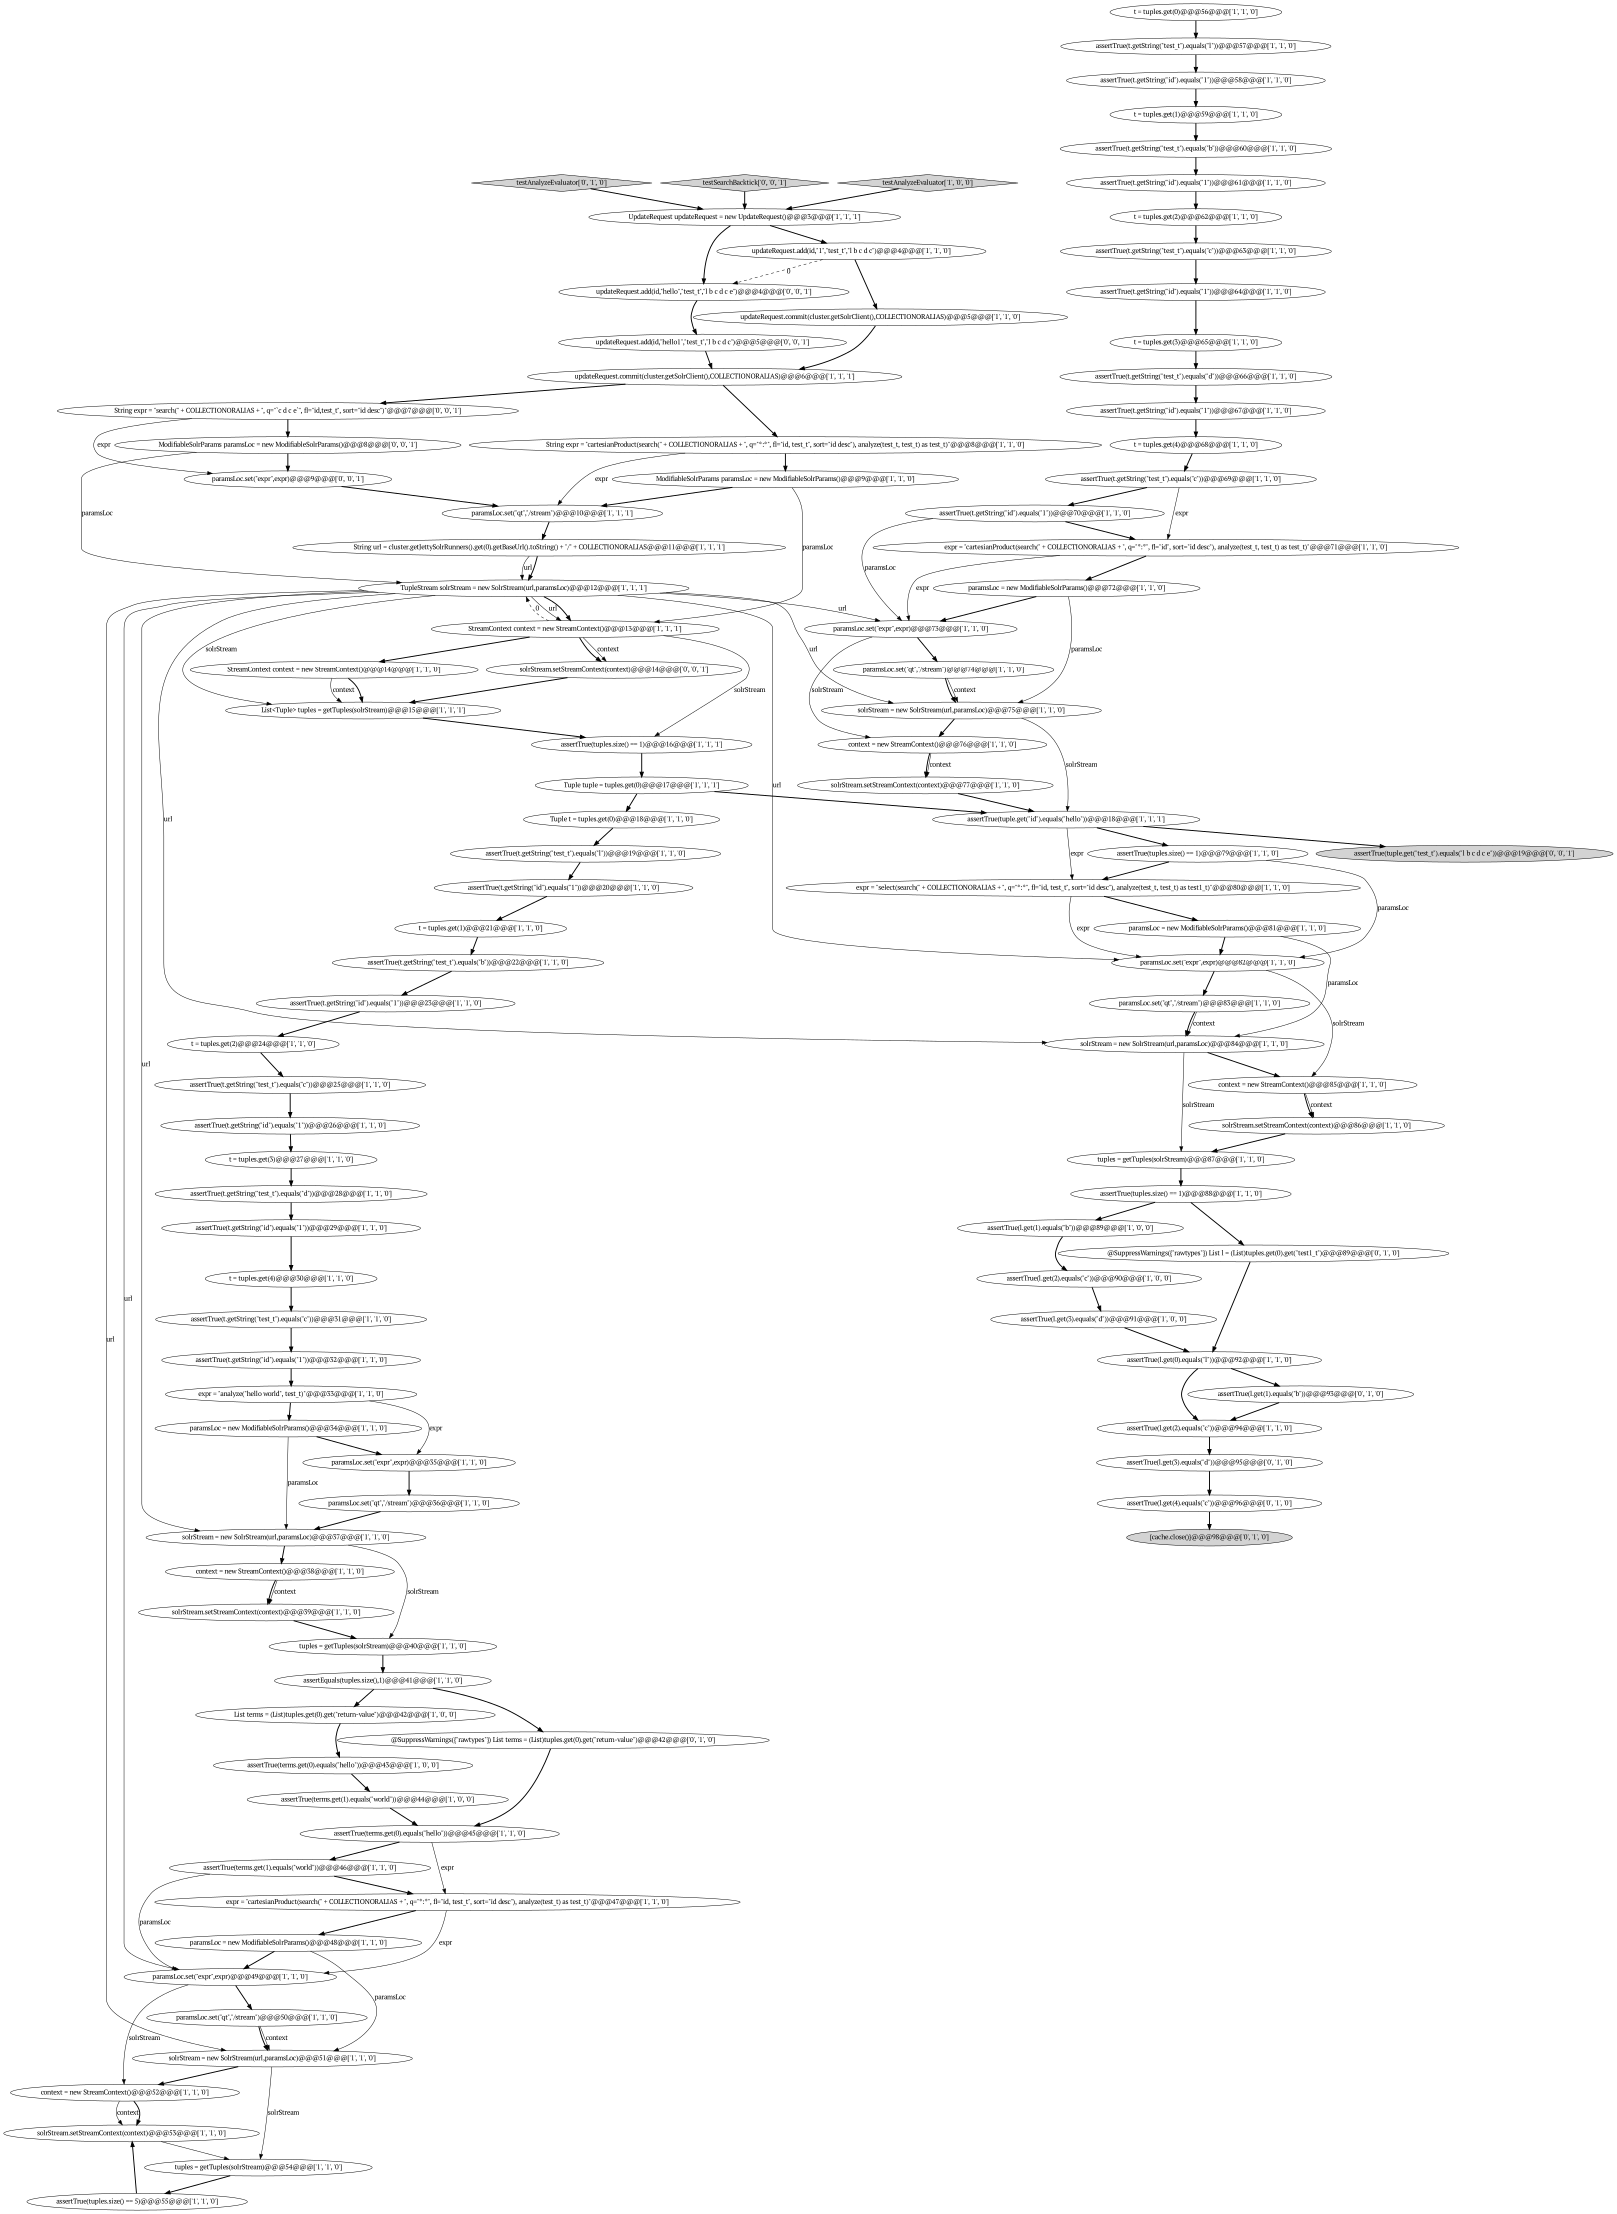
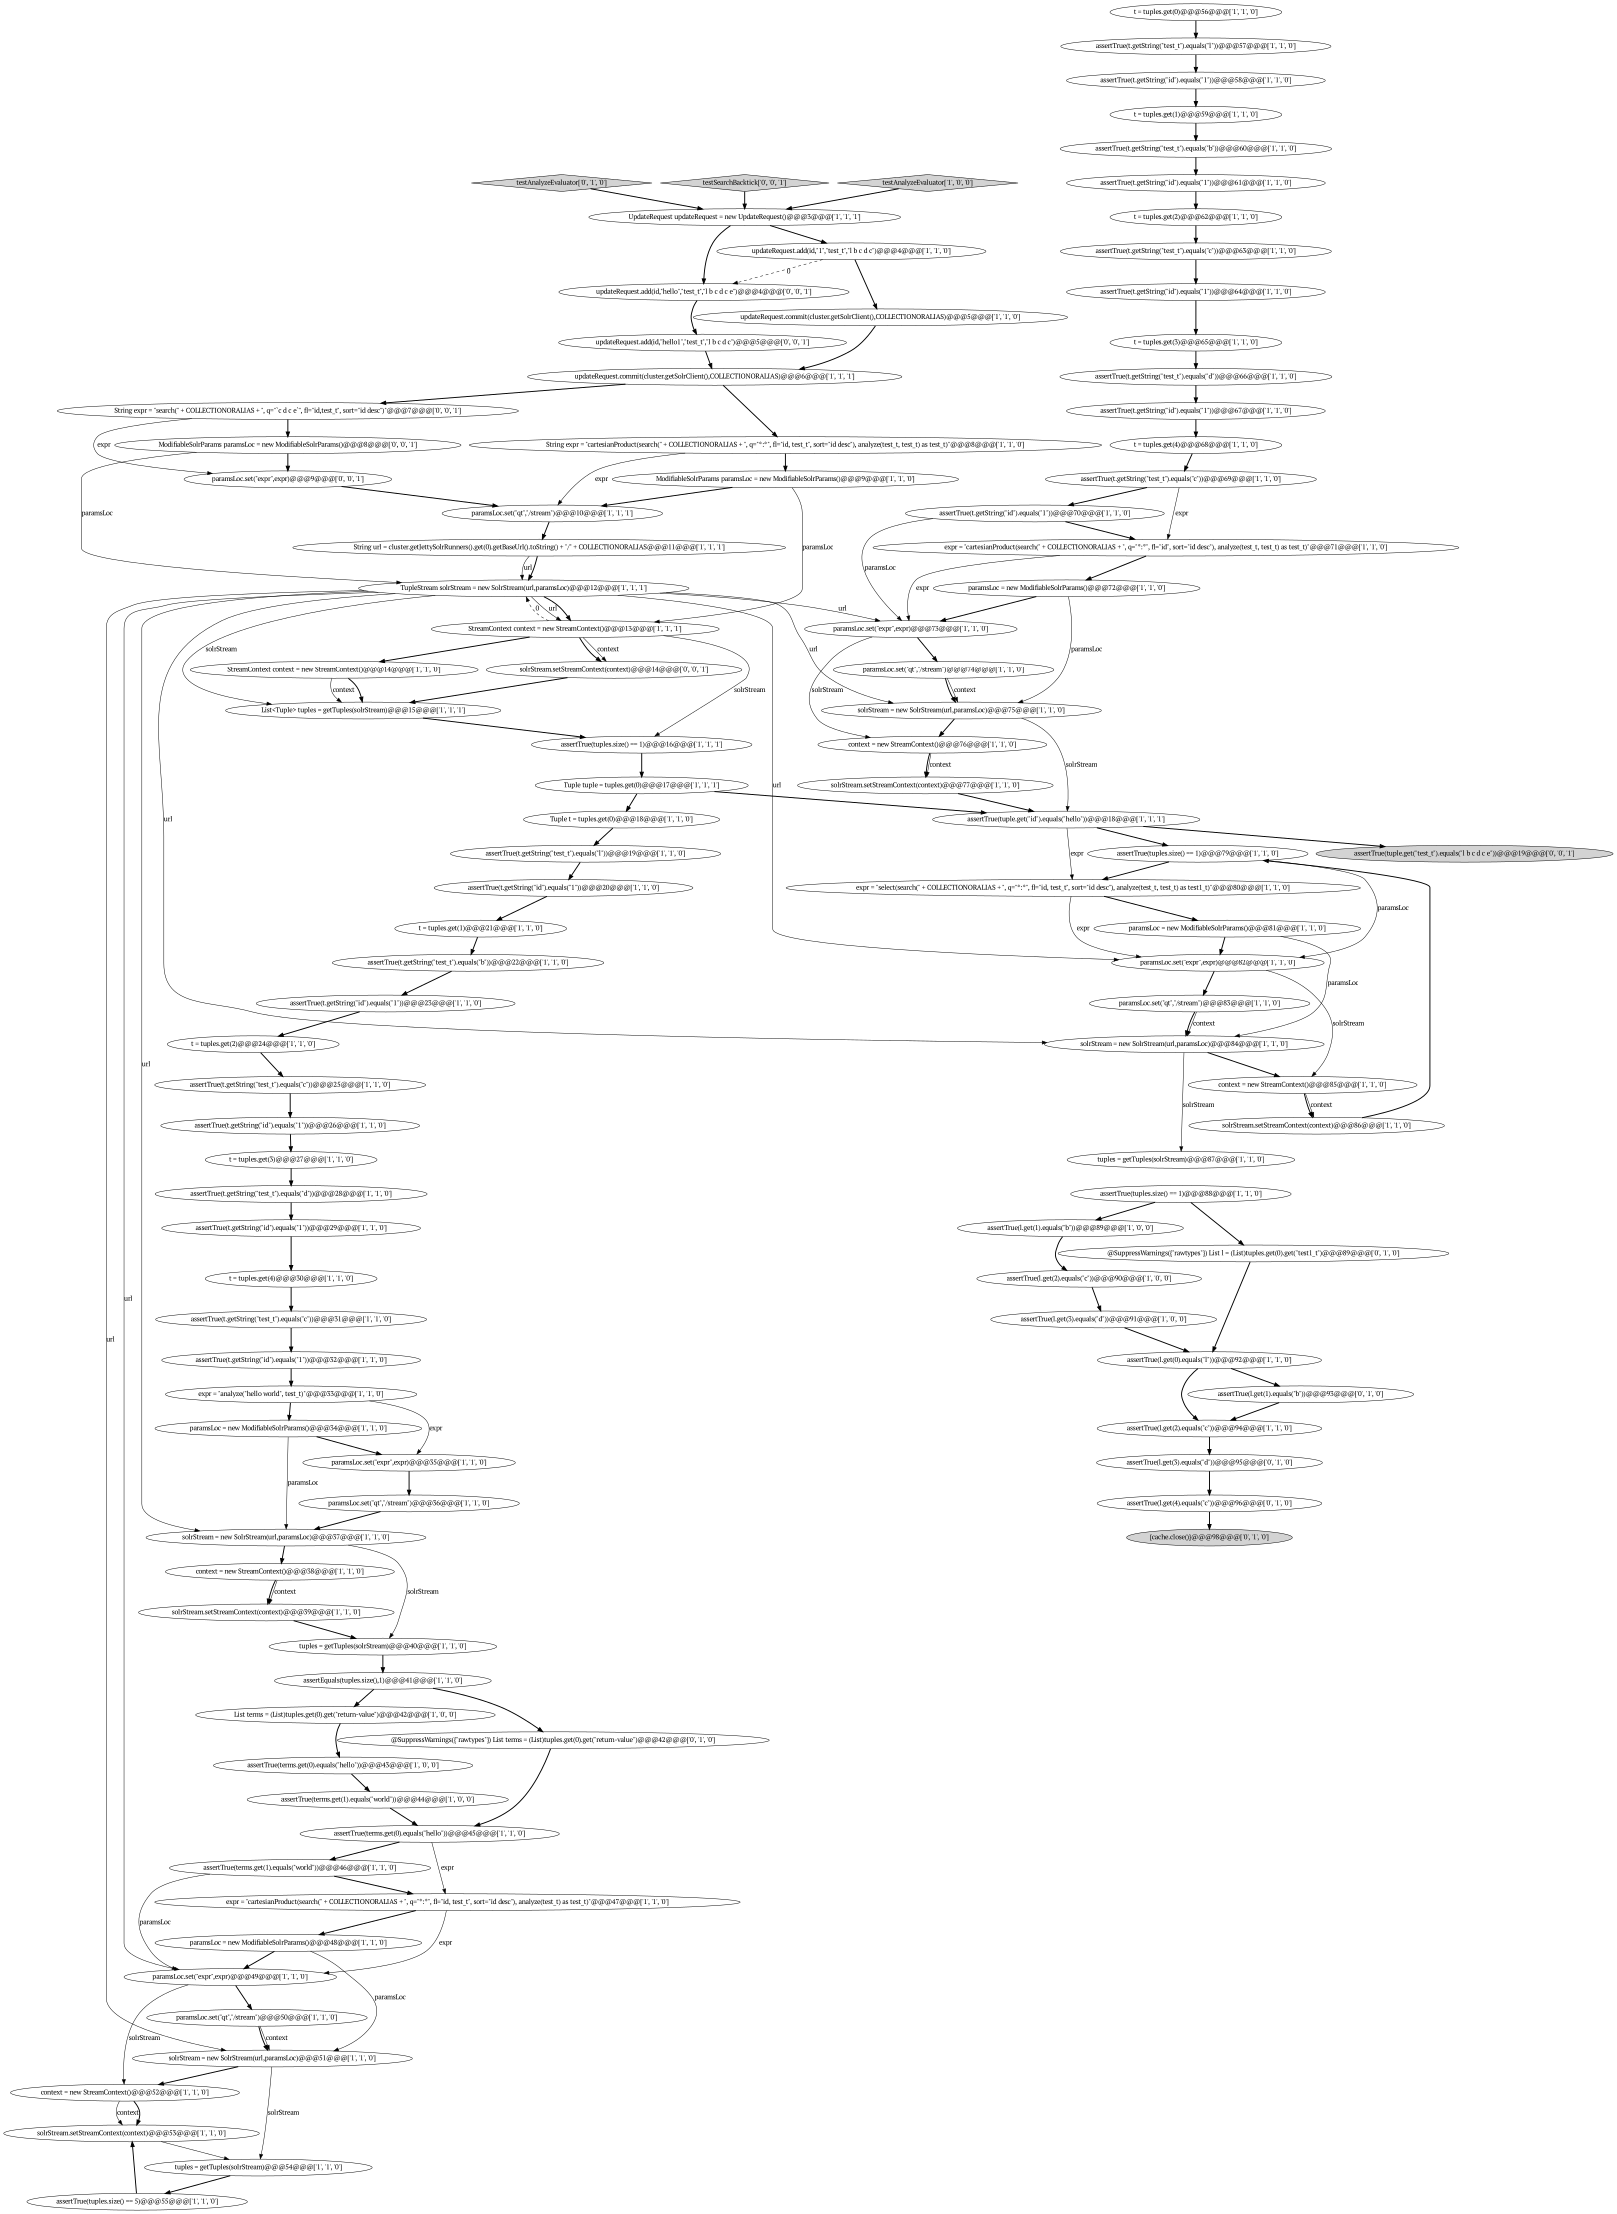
edge "solrStream.setStreamContext(context)@@@86@@@['1', '1', '0']" -> "tuples = getTuples(solrStream)@@@87@@@['1', '1', '0']": now "solrStream.setStreamContext(context)@@@86@@@['1', '1', '0']" -> "assertTrue(tuples.size() == 1)@@@79@@@['1', '1', '0']"
edge "tuples = getTuples(solrStream)@@@87@@@['1', '1', '0']" -> "assertTrue(tuples.size() == 1)@@@88@@@['1', '1', '0']": removed
